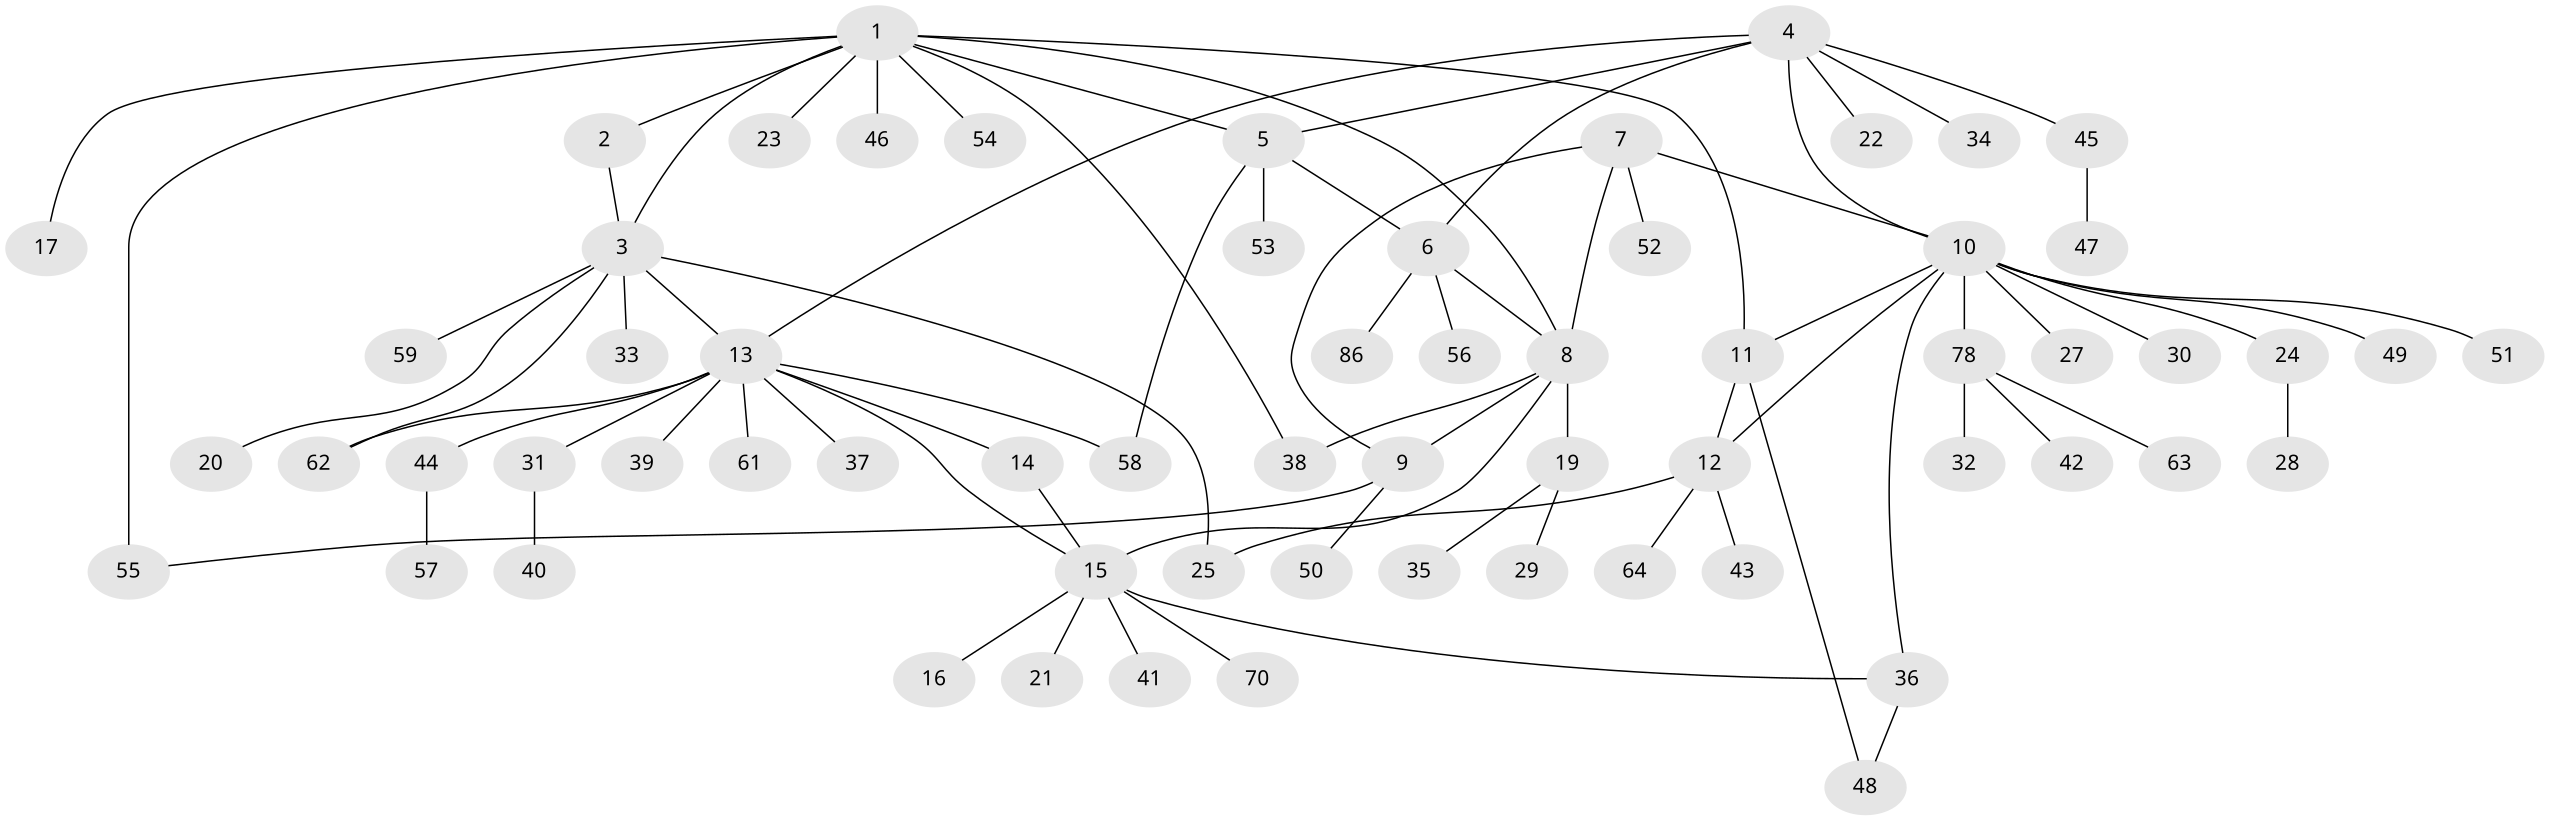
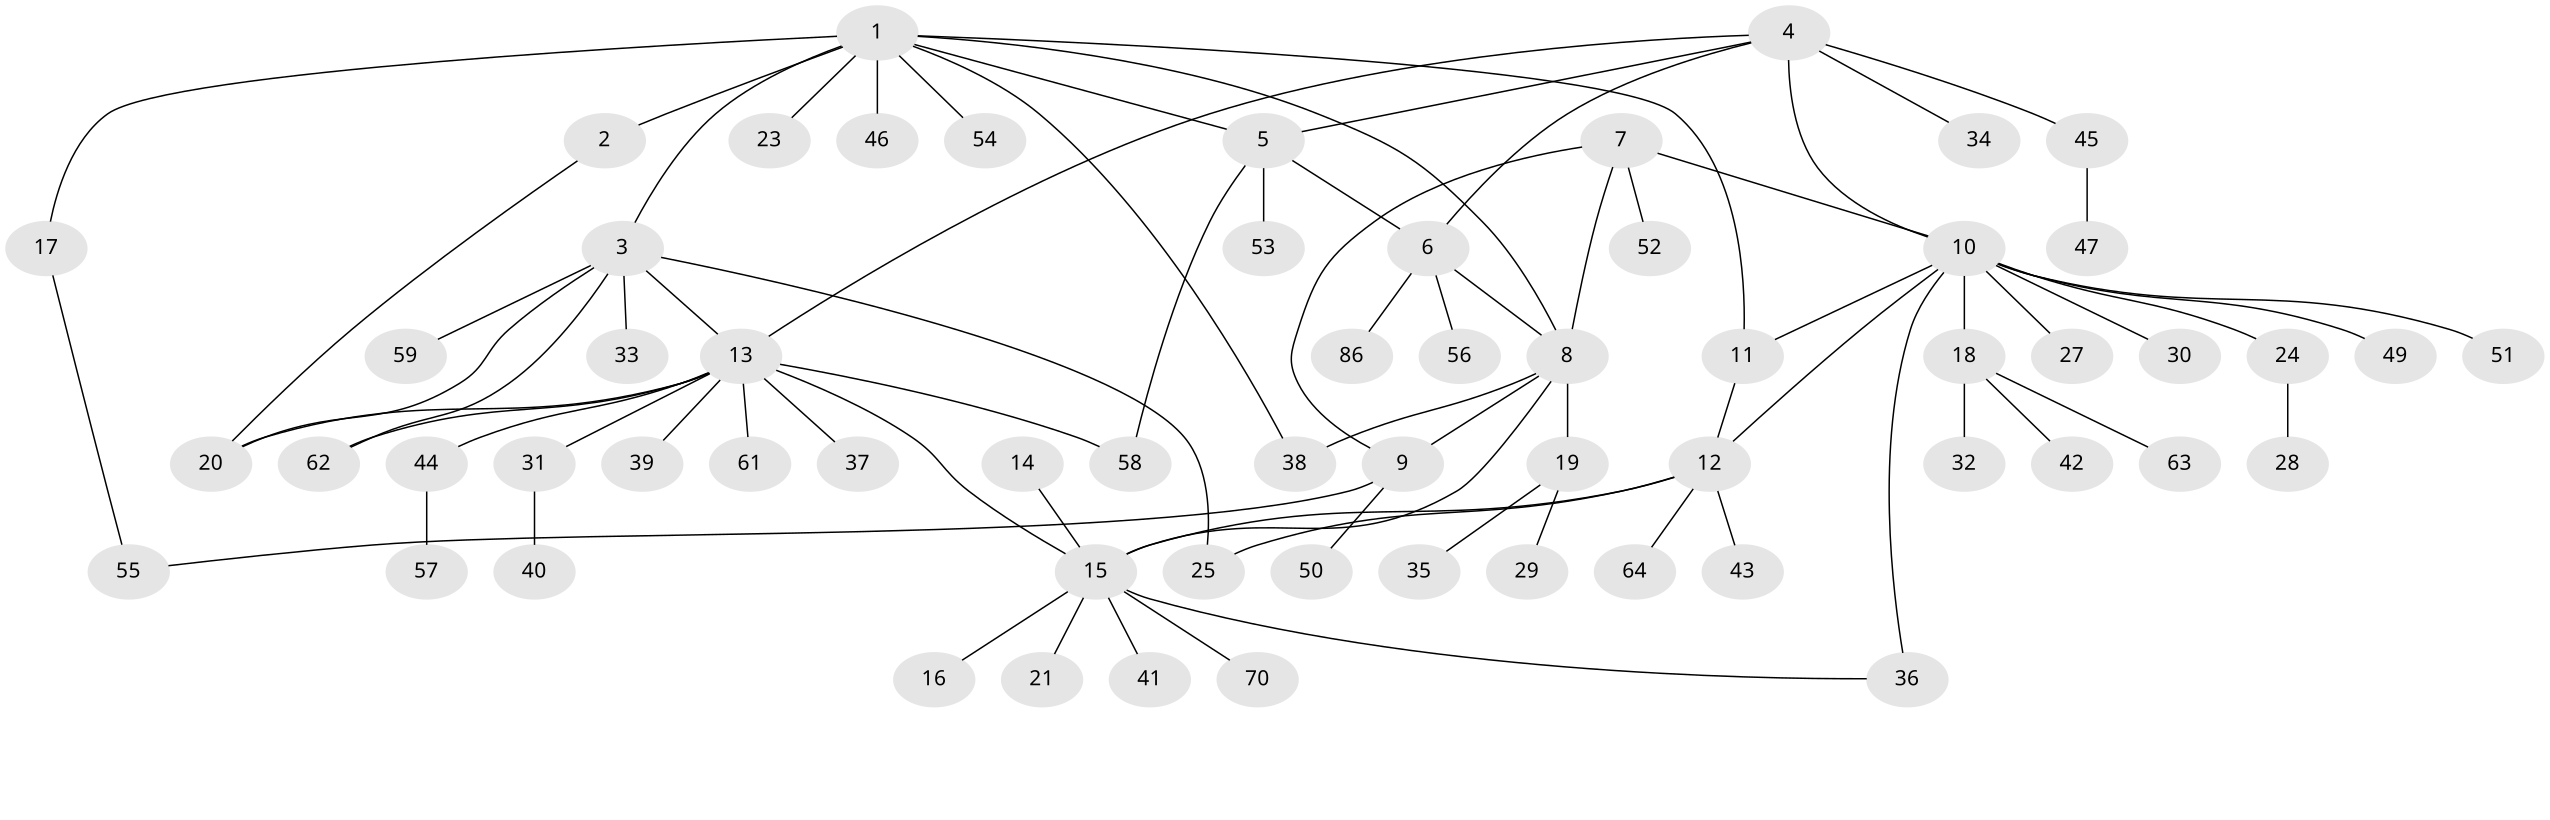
edge "1" -- "55": now "17" -- "55"
node "22": removed
edge "2" -- "3": now "2" -- "20"
node "78": label "78" -> "18"
edge "13" -- "14": now "13" -- "20"
edge "12" -- "15": added
node "48": removed
